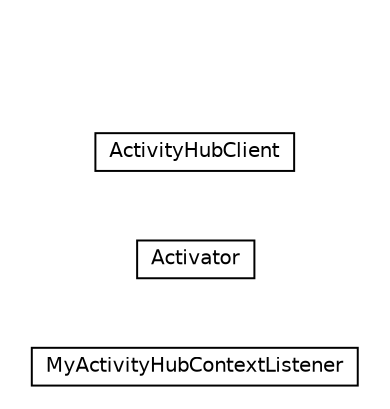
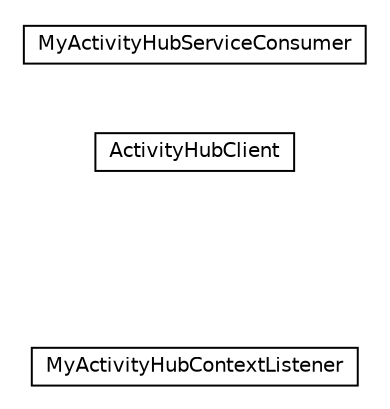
node "MyActivityHubServiceConsumer": added
node "Activator": removed
